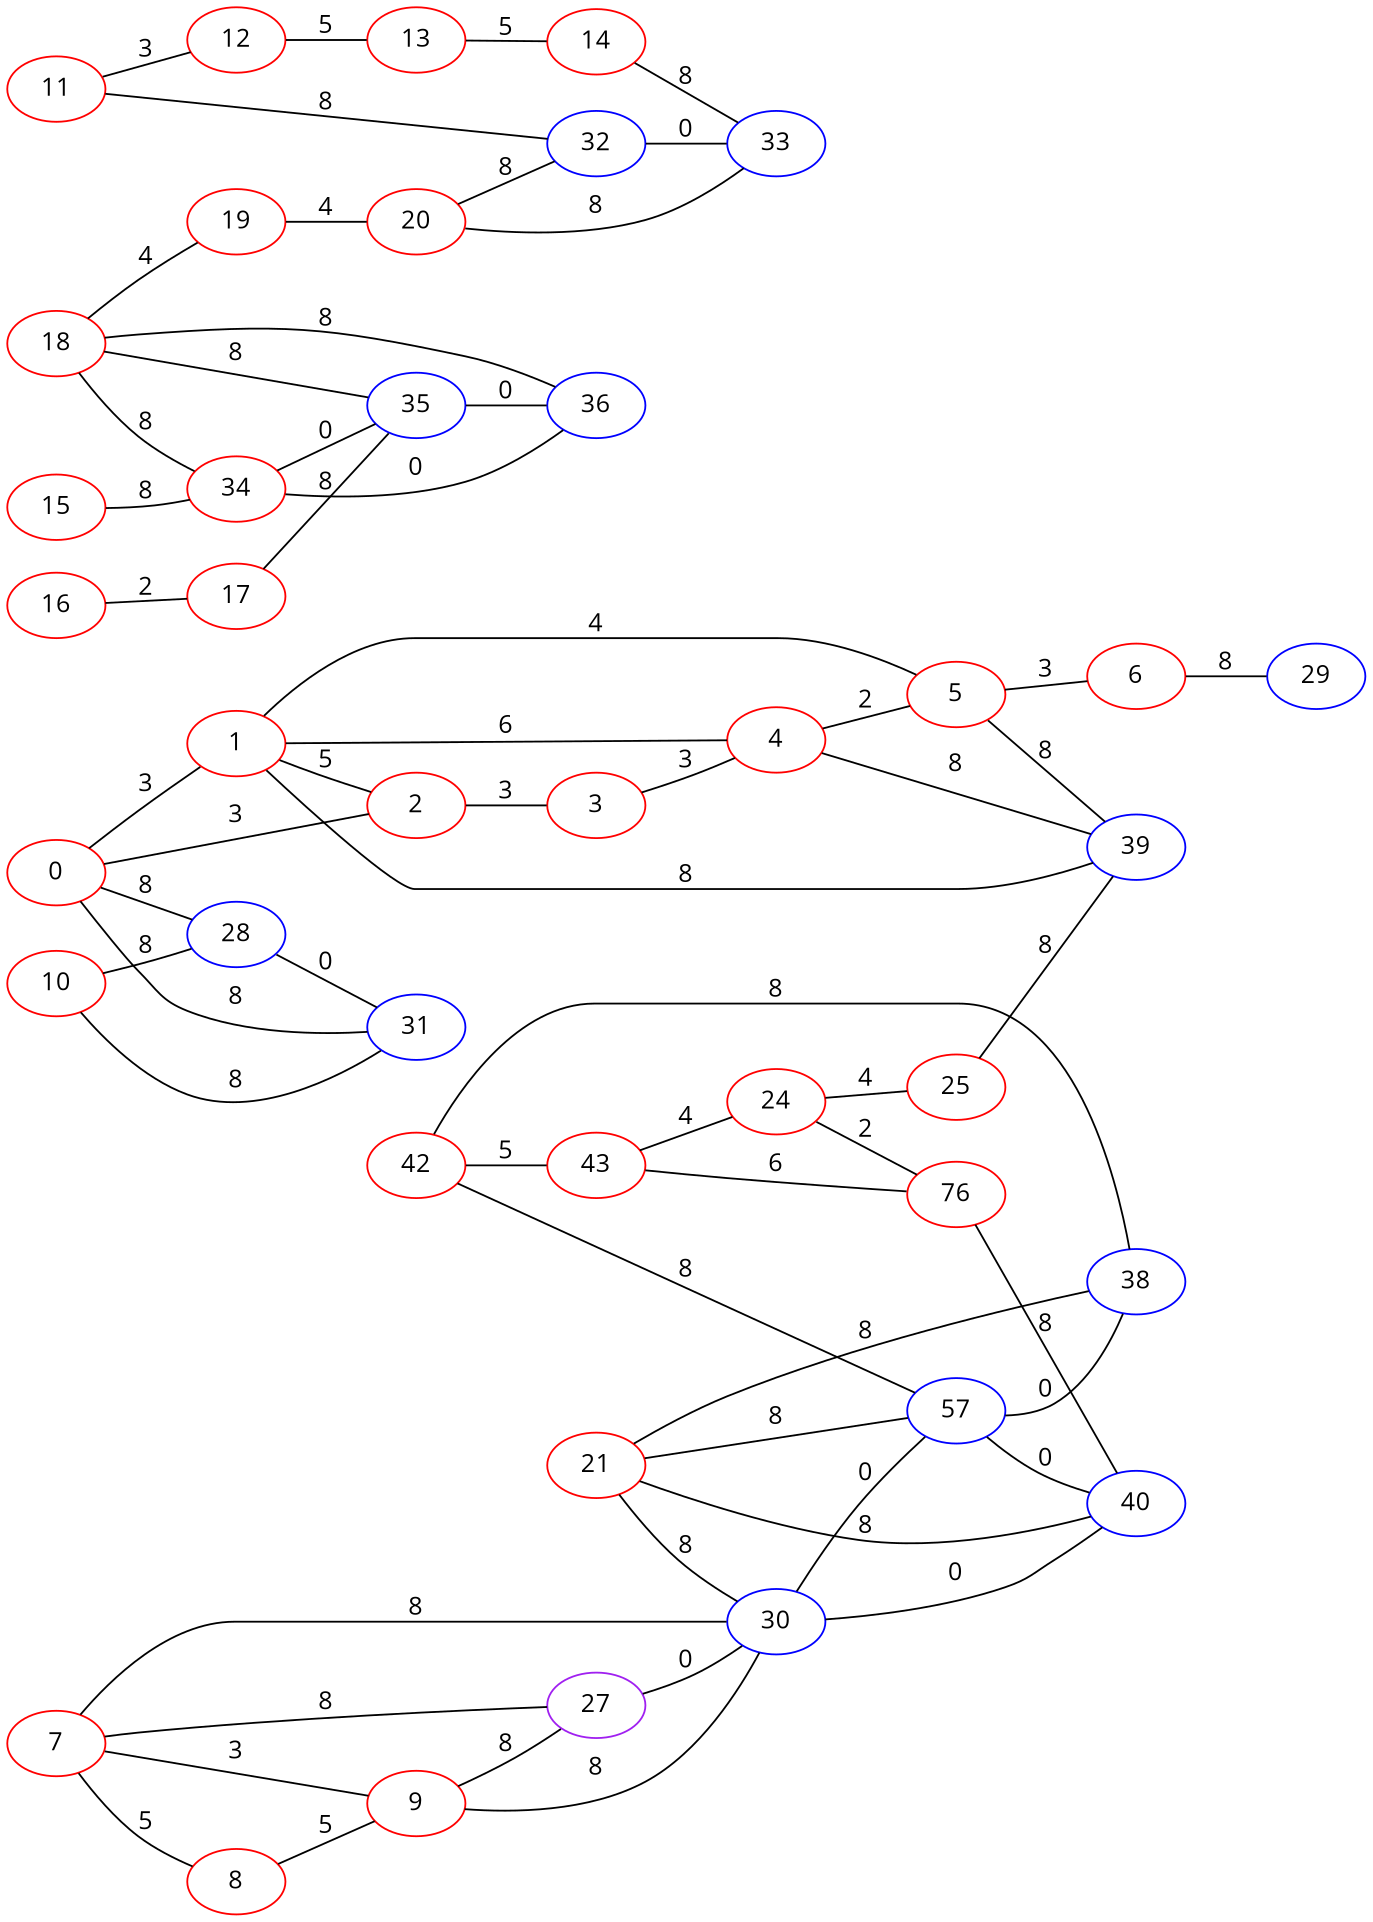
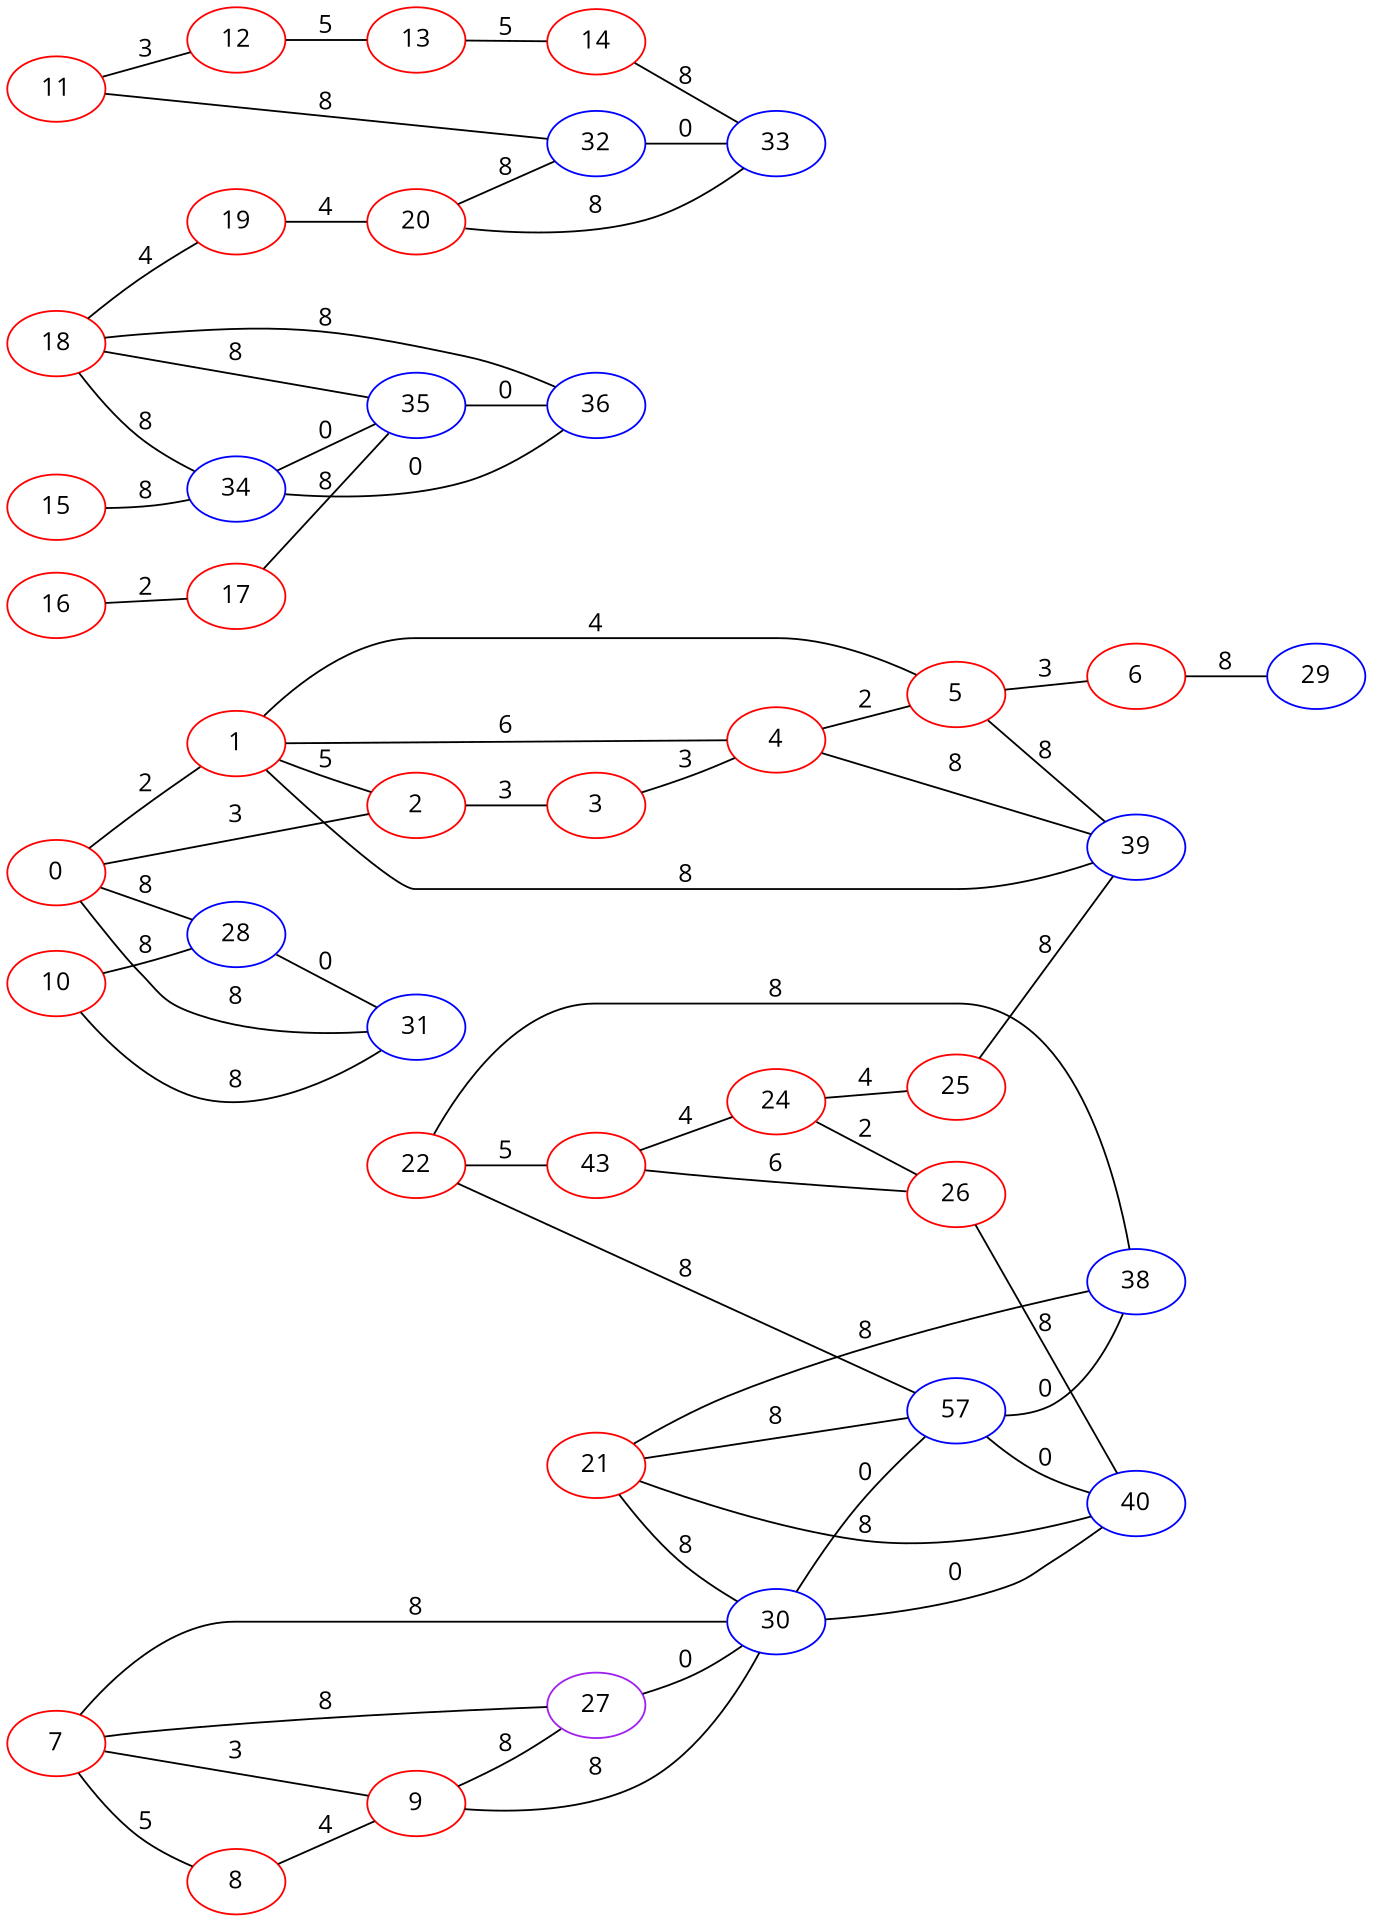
node "34": color red -> blue
edge "1" -- "0": label "3" -> "2"
node "42": label "42" -> "22"
node "76": label "76" -> "26"
edge "9" -- "8": label "5" -> "4"
